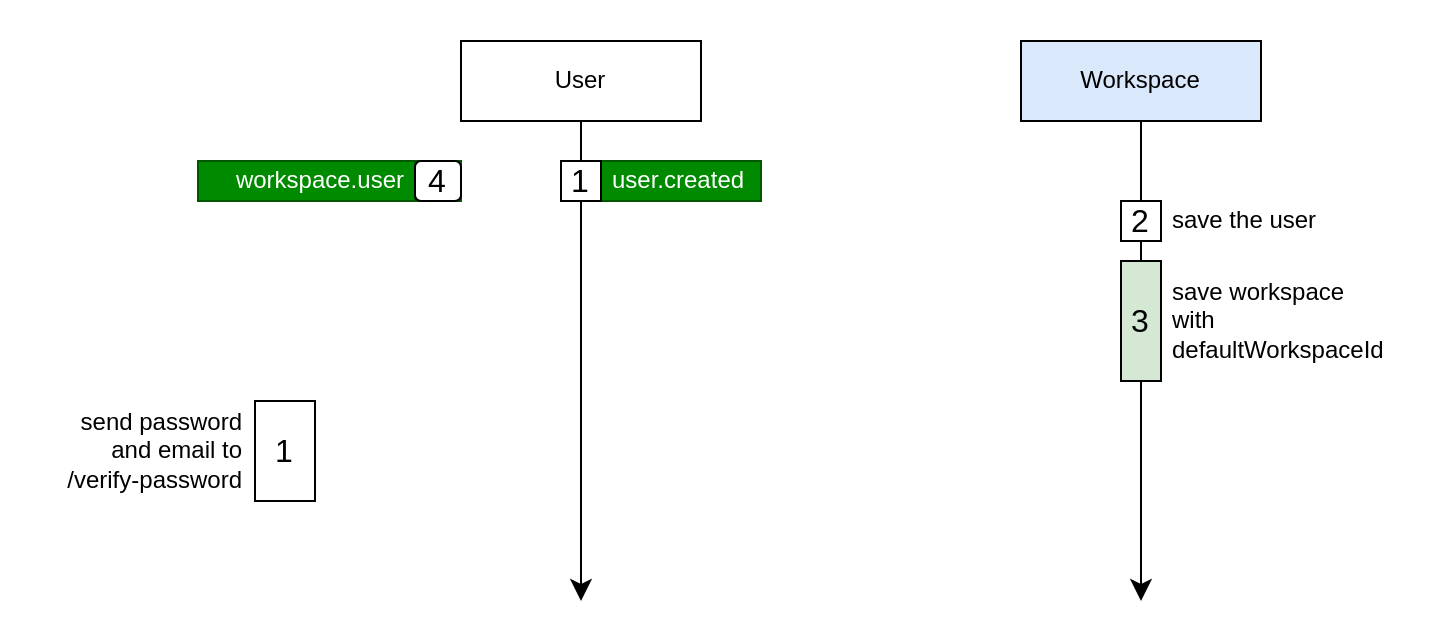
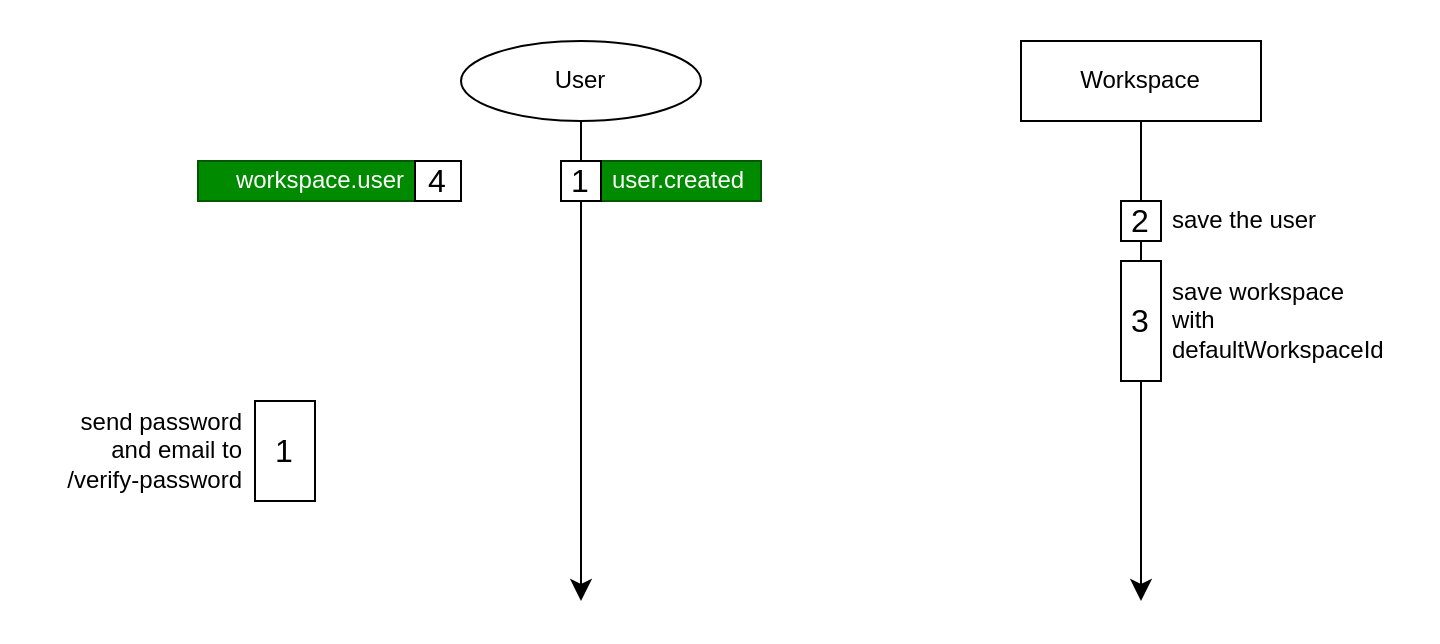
node "User": shape rectangle -> ellipse
node "Workspace": fillcolor #dae8fc -> #ffffff
node "4": shape rounded rectangle -> rectangle
node "3": fillcolor #d5e8d4 -> #ffffff
